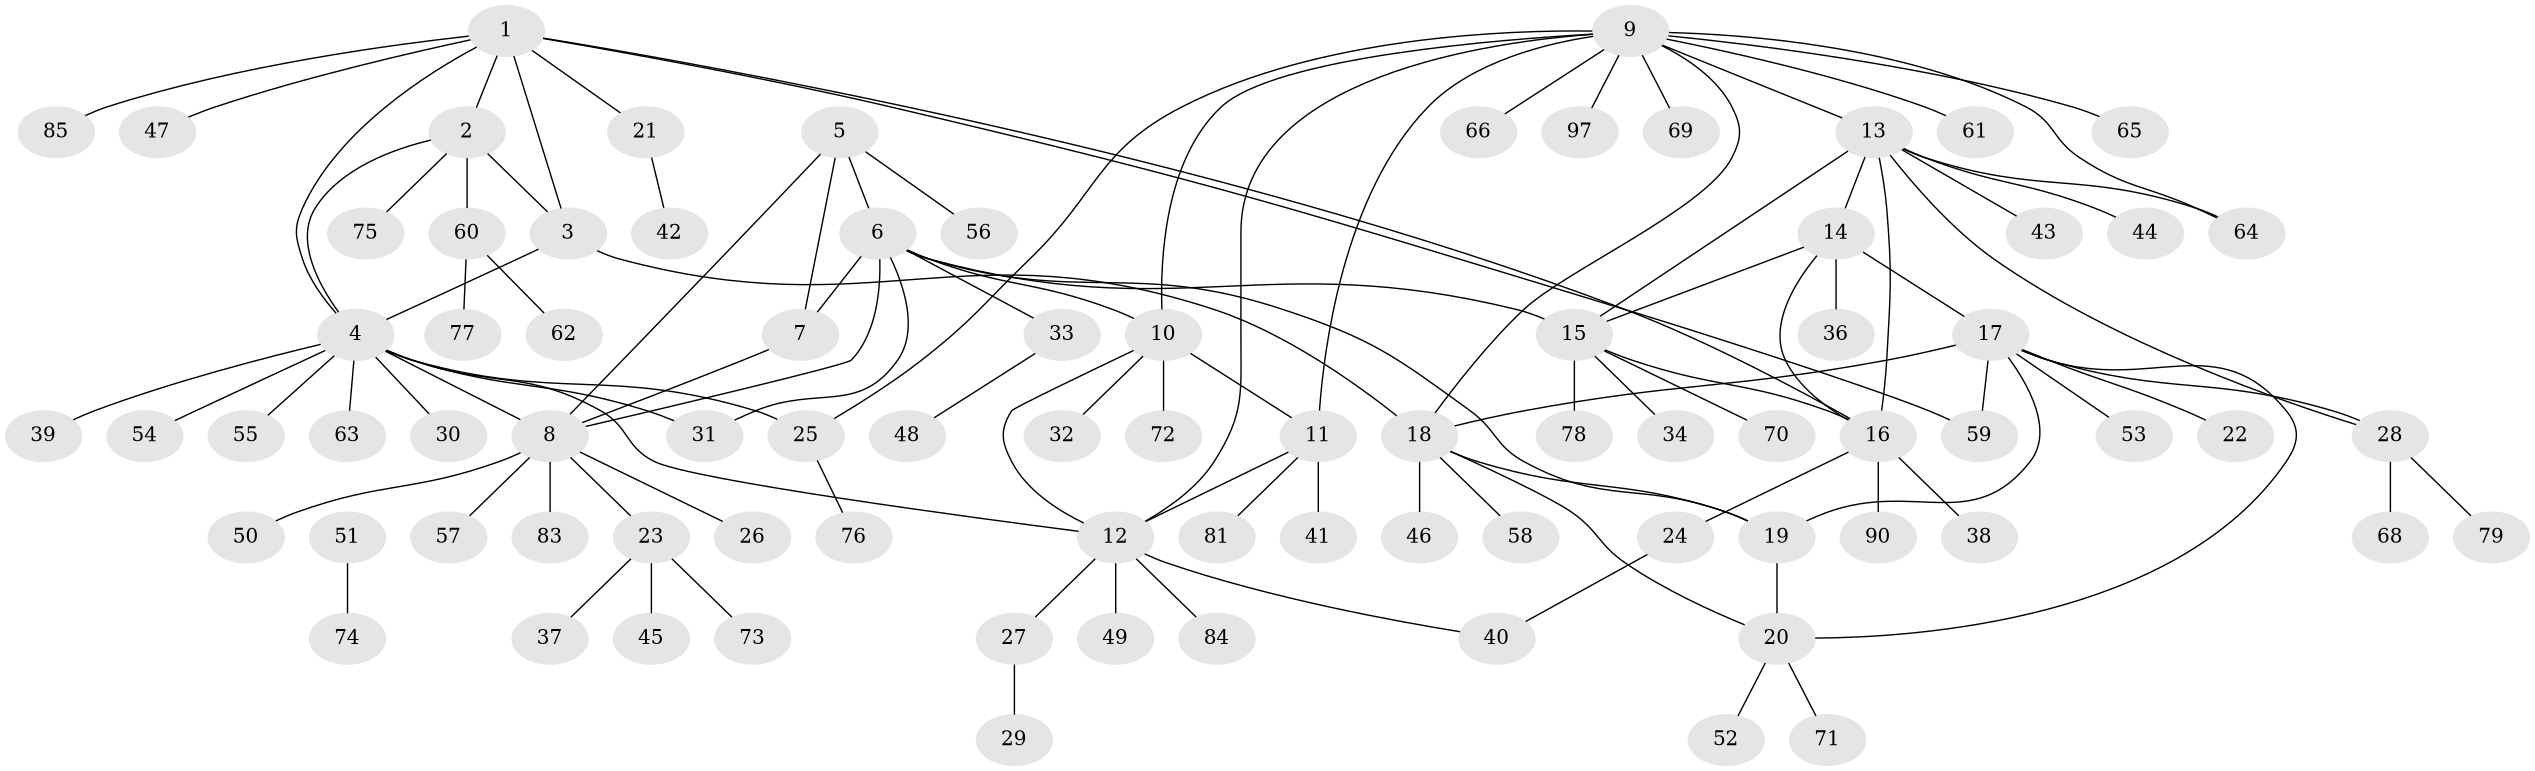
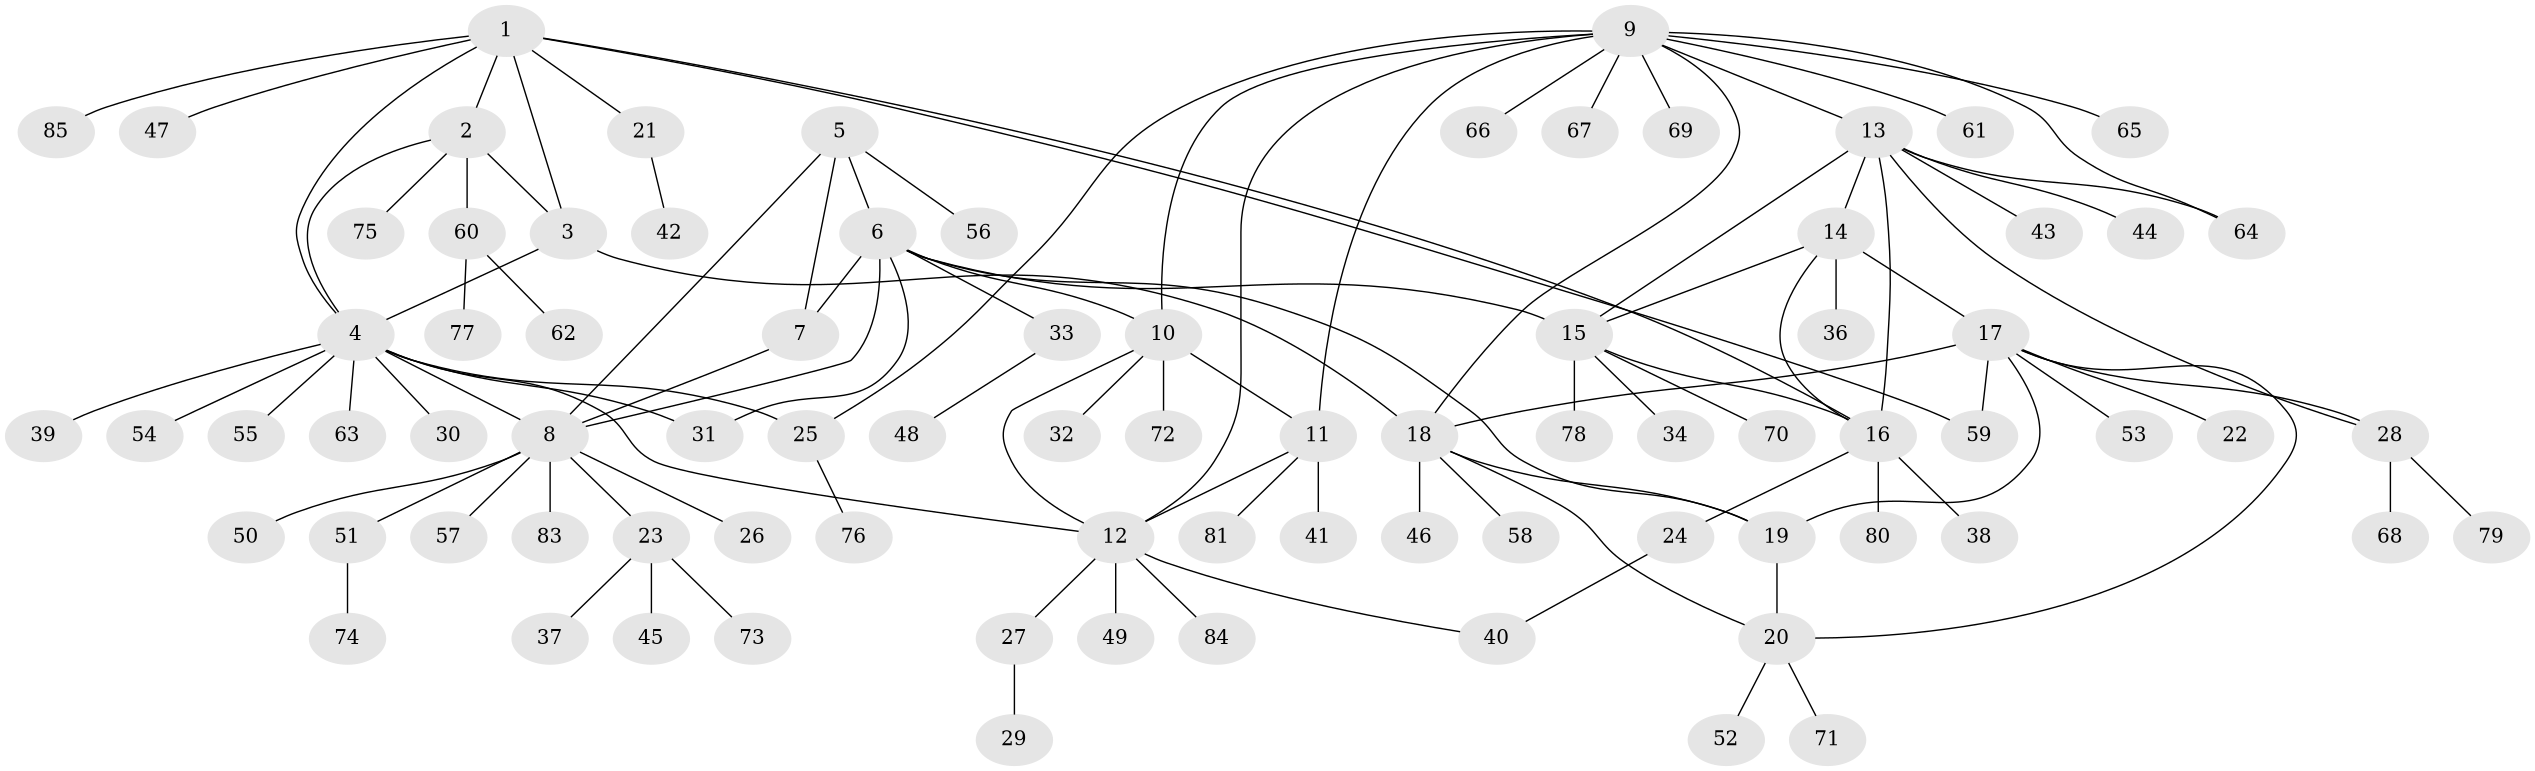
node "97": label "97" -> "67"
edge "8" -- "51": added
node "90": label "90" -> "80"
